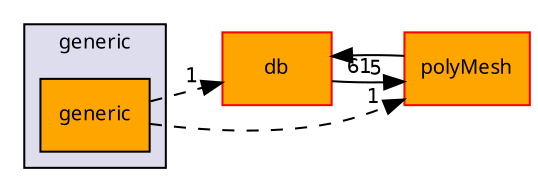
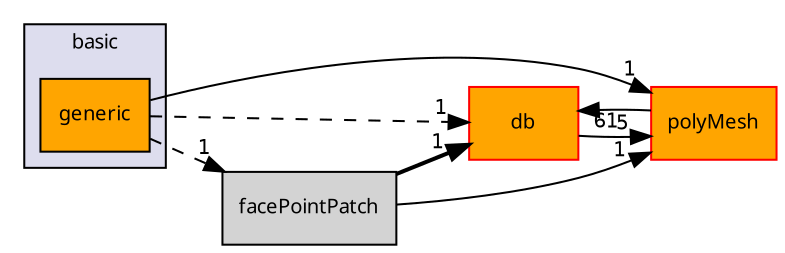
cluster "generic": label "generic" -> "basic"
edge "generic" -> "polyMesh": style dashed -> solid
node "facePointPatch": added
